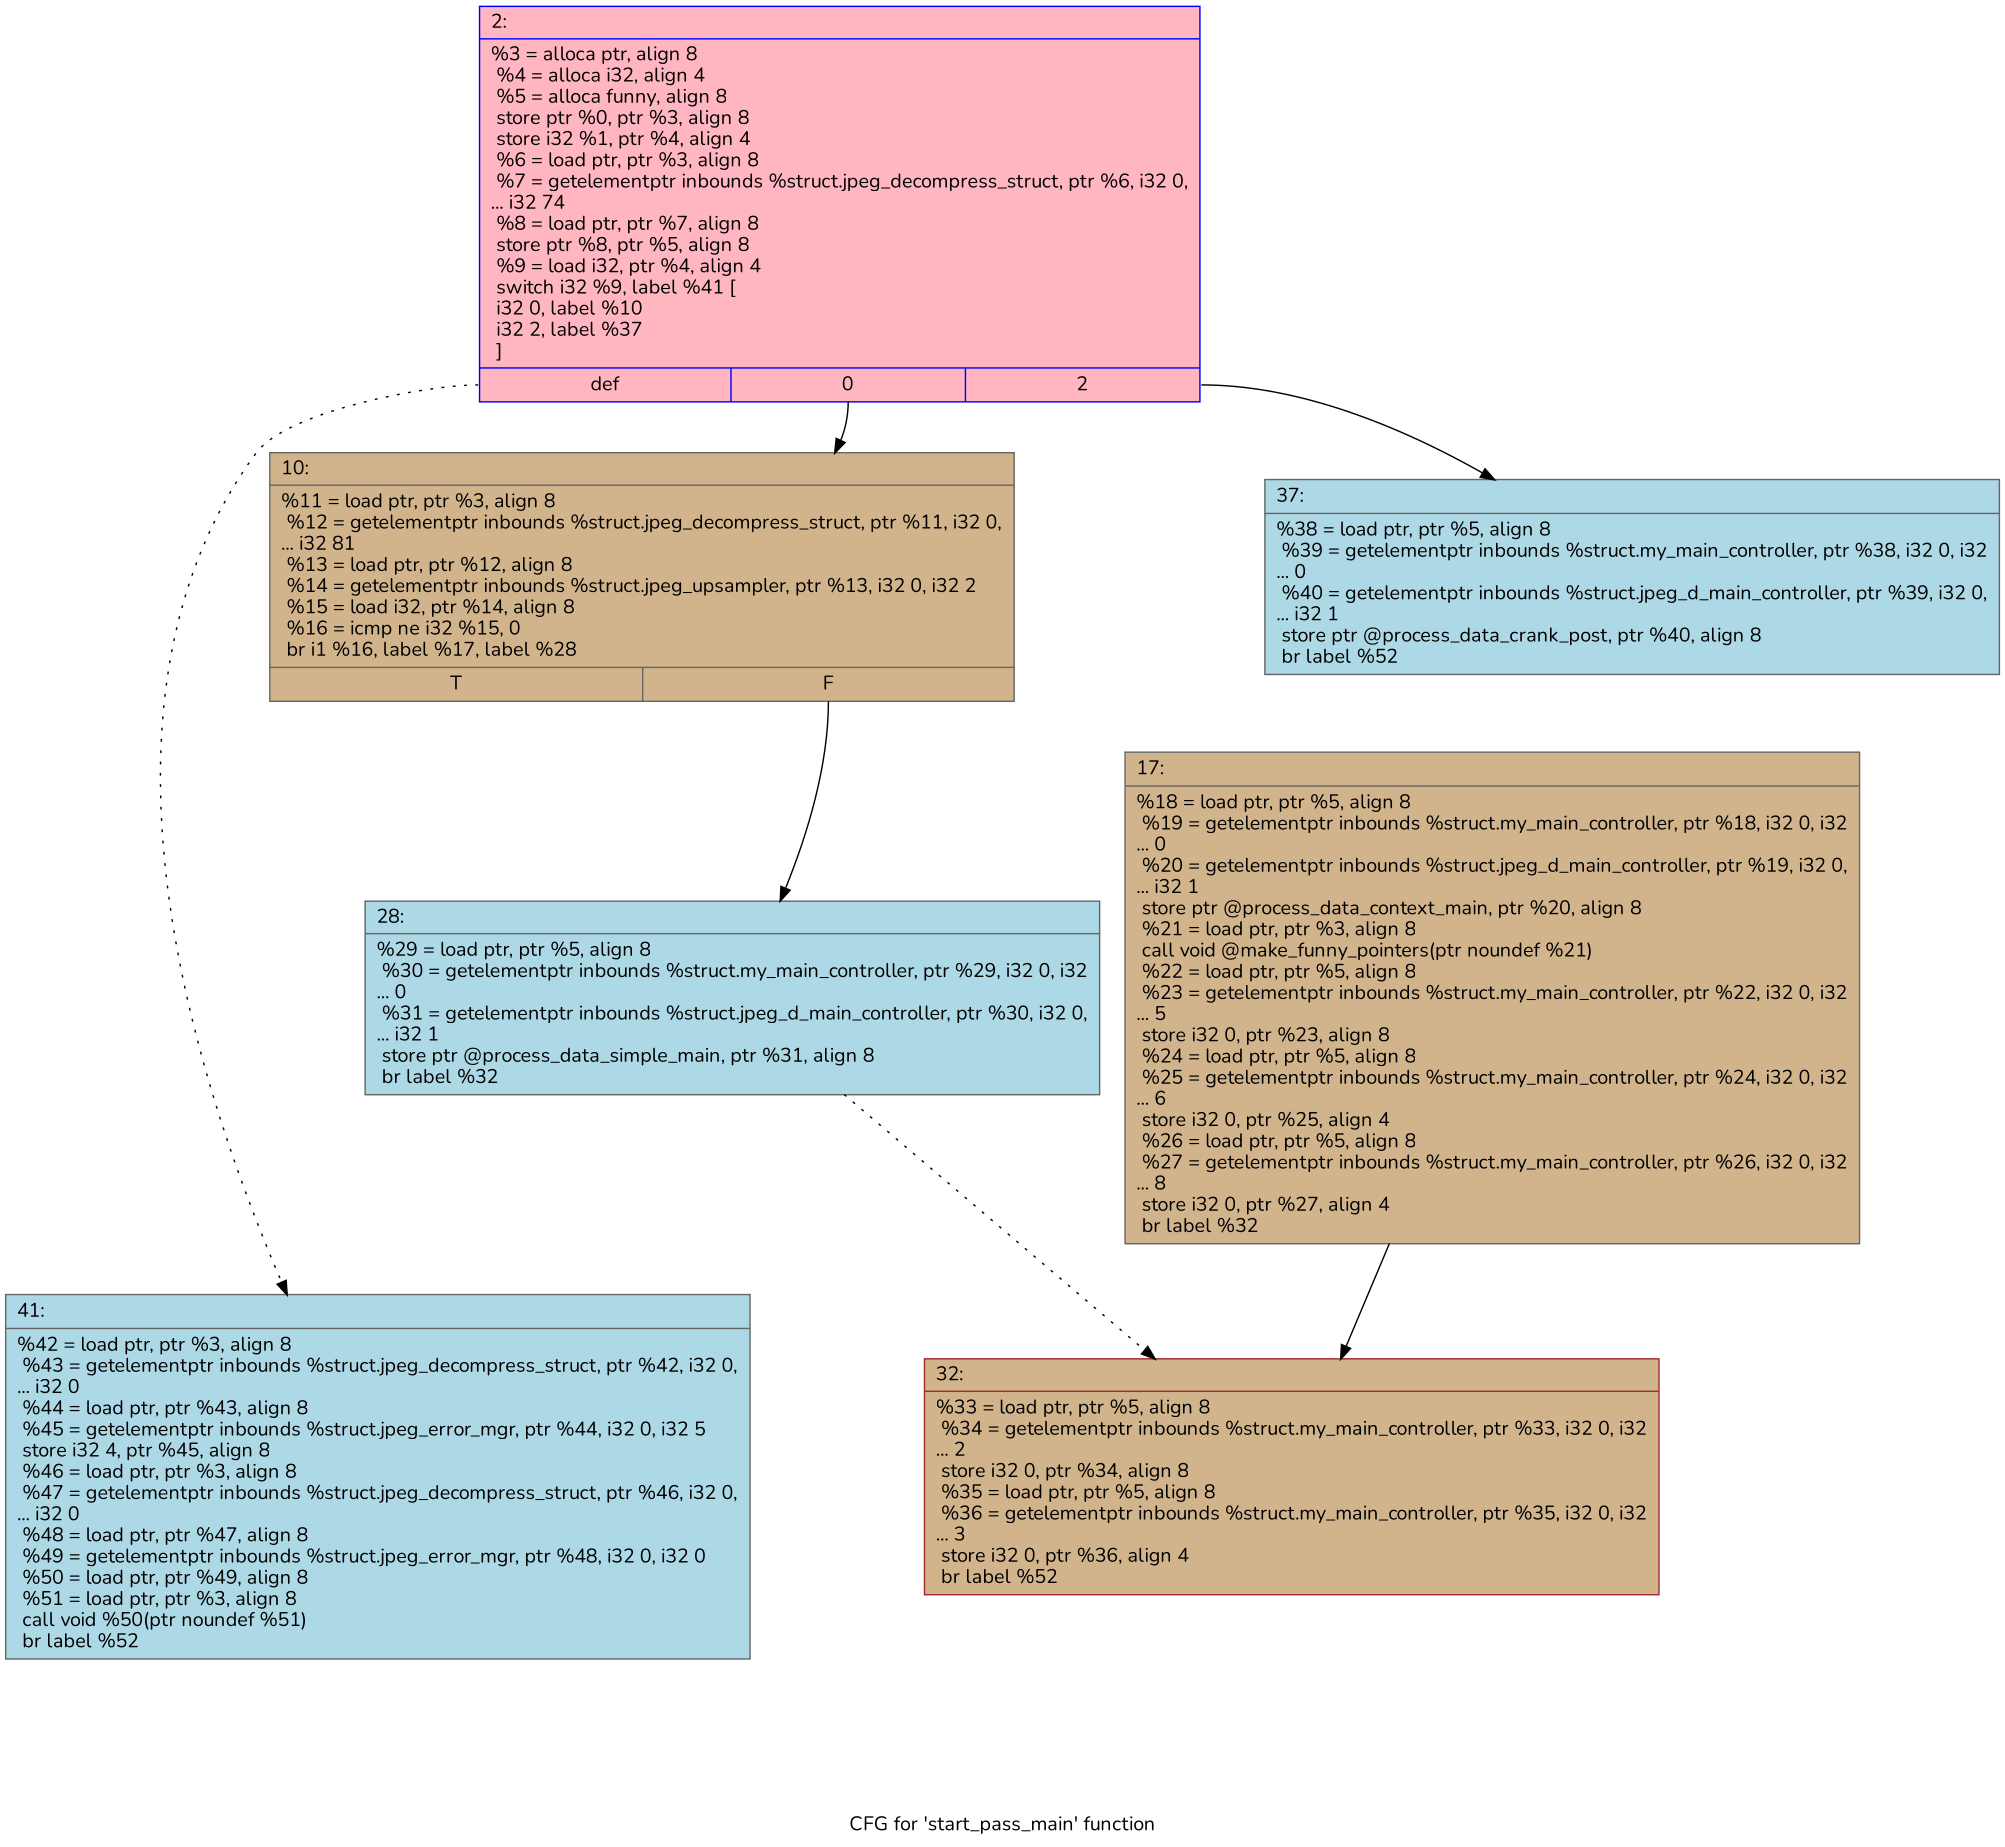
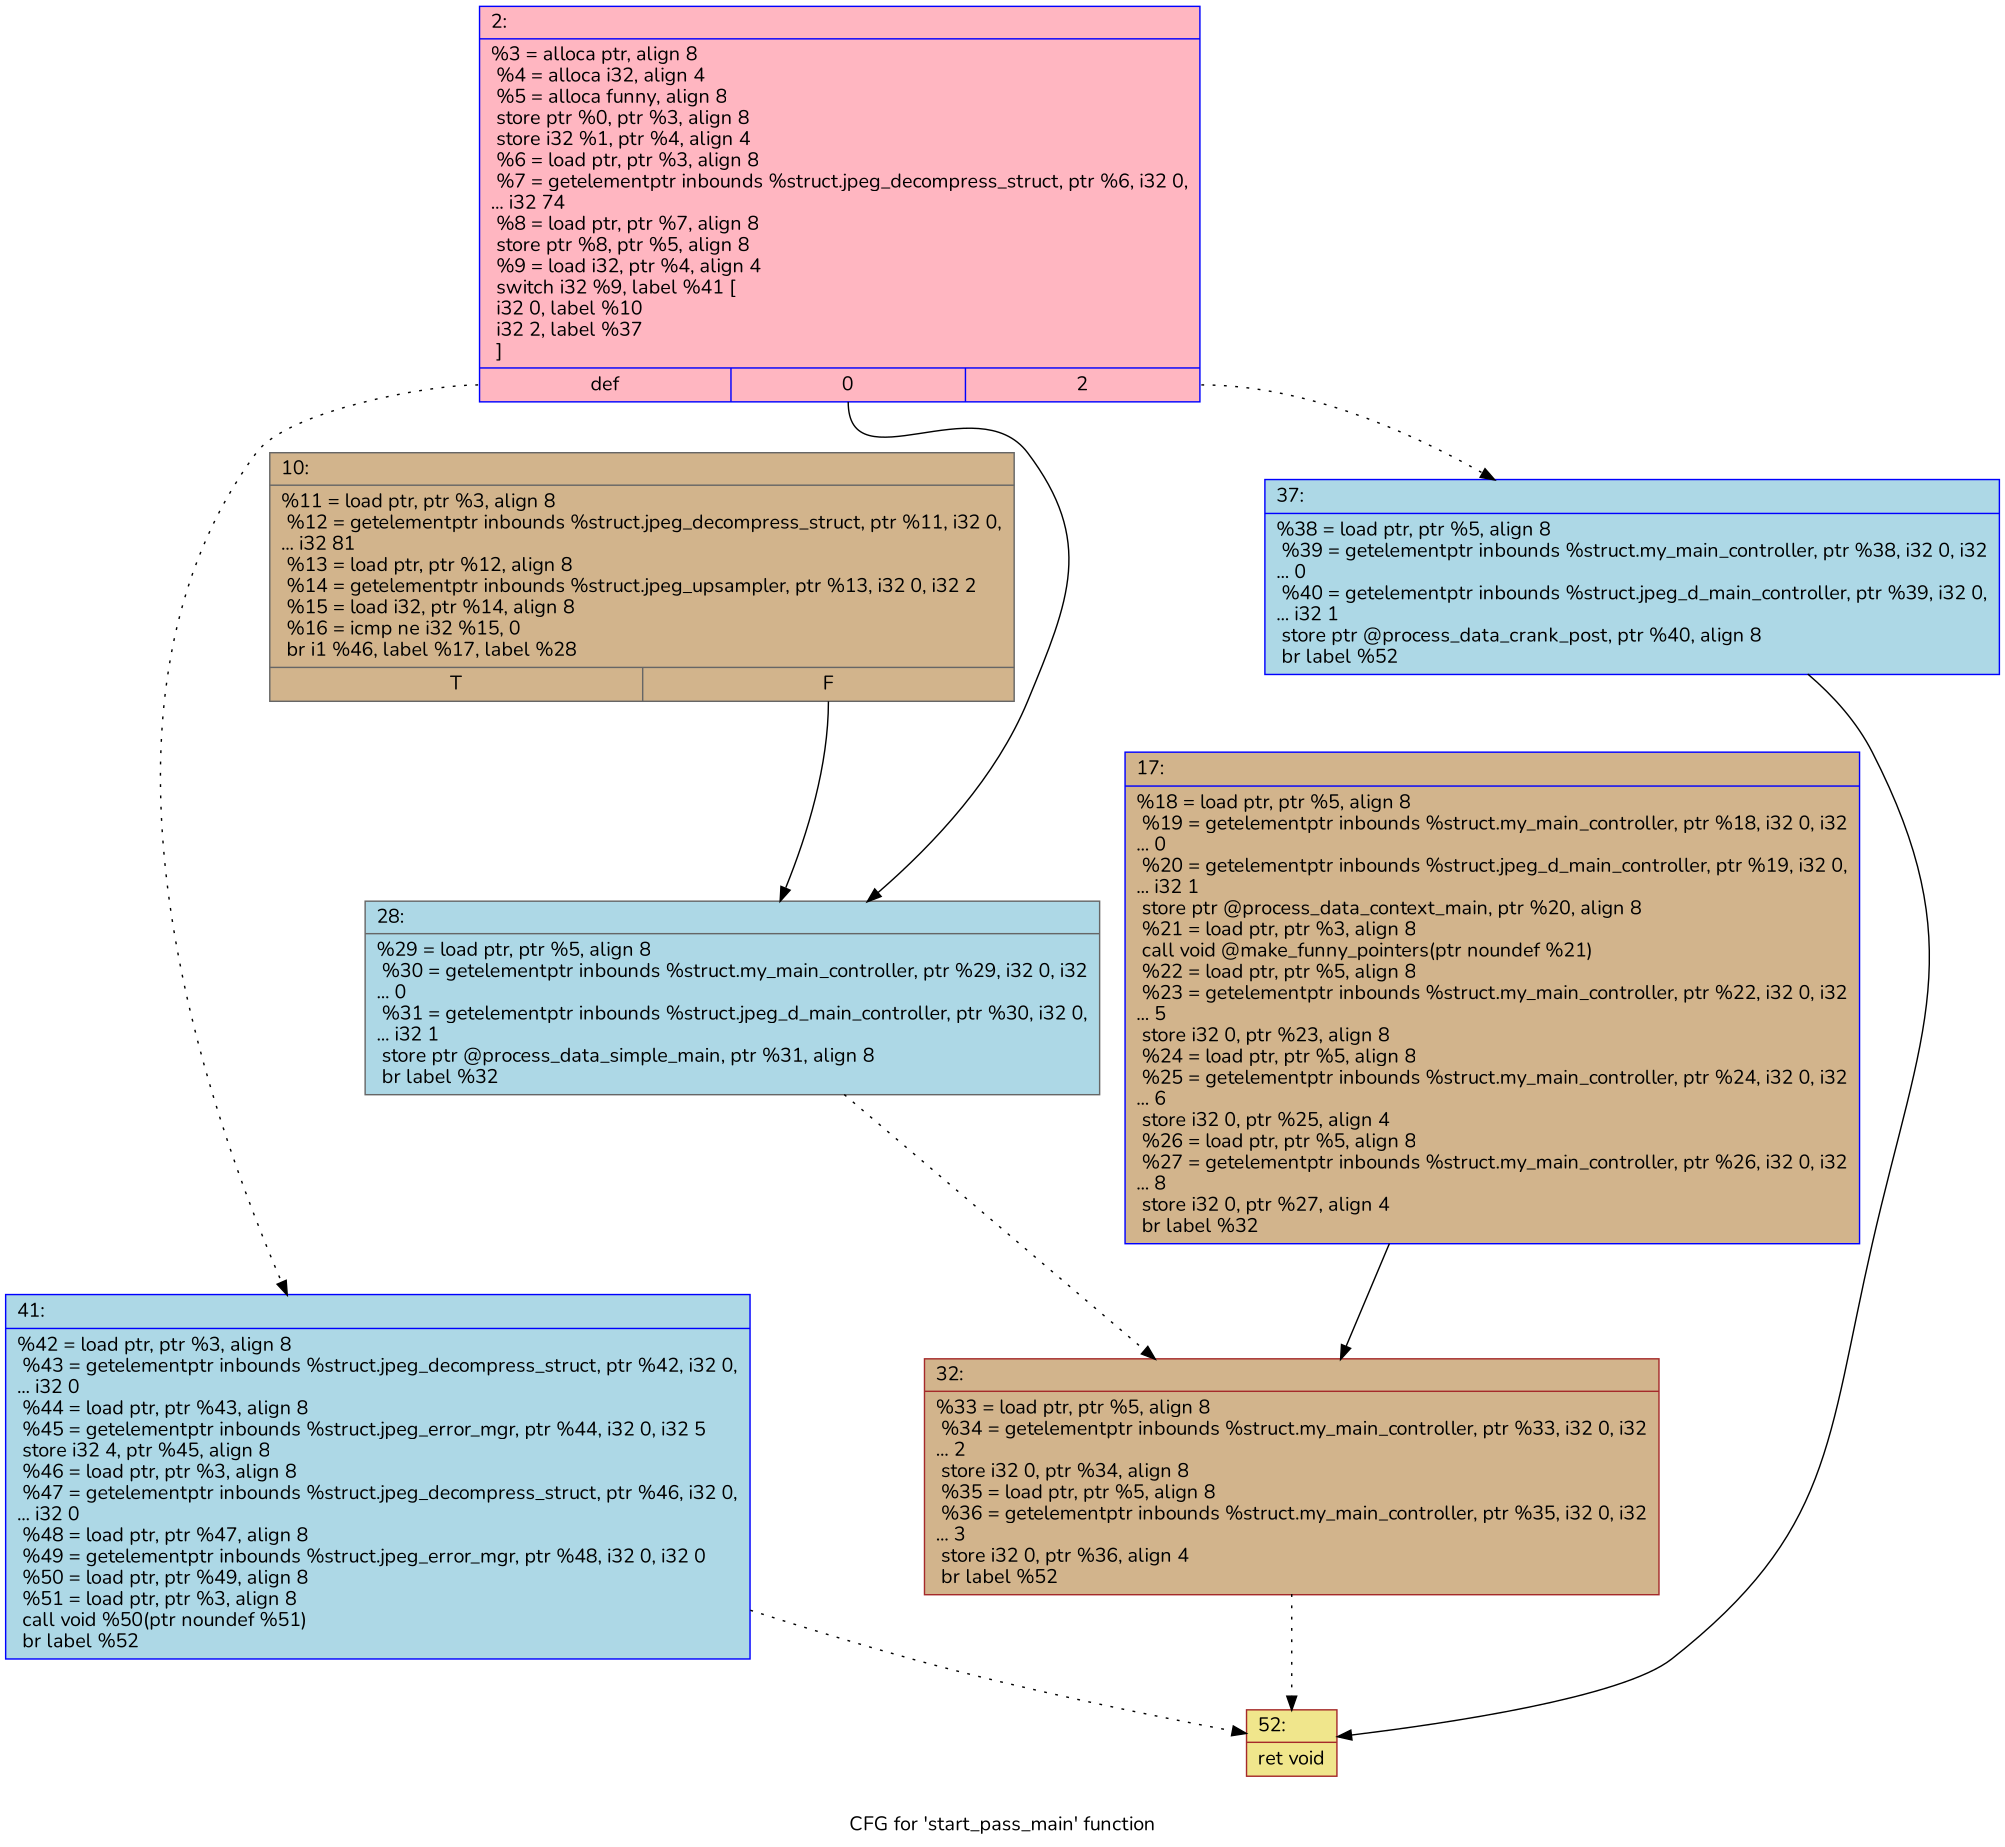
edge "2:" -> "37:": style solid -> dotted
edge "2:" -> "10:": now "2:" -> "28:"
node "37:": color gray40 -> blue
node "10:": text "br i1 %16, label %17, label %28" -> "br i1 %46, label %17, label %28"
node "17:": color gray40 -> blue
node "41:": color gray40 -> blue
node "52:": added
